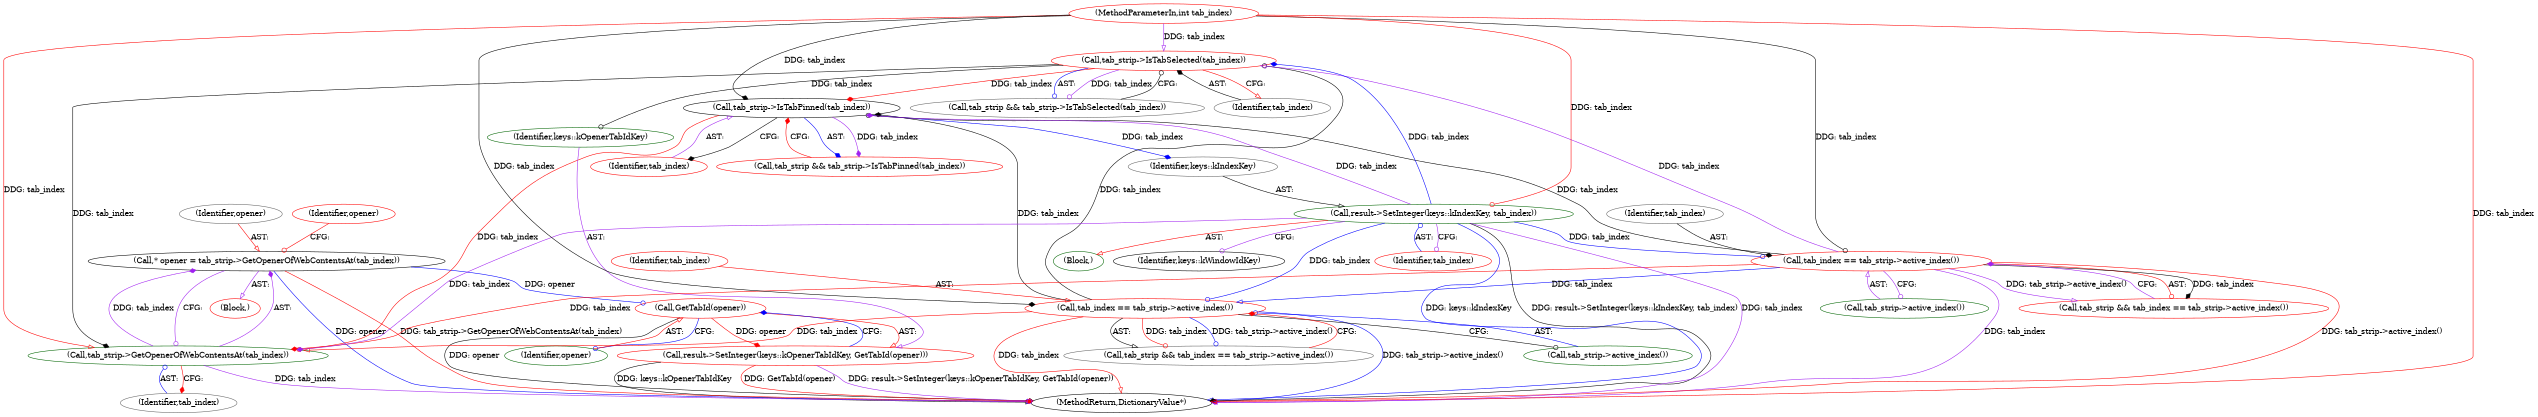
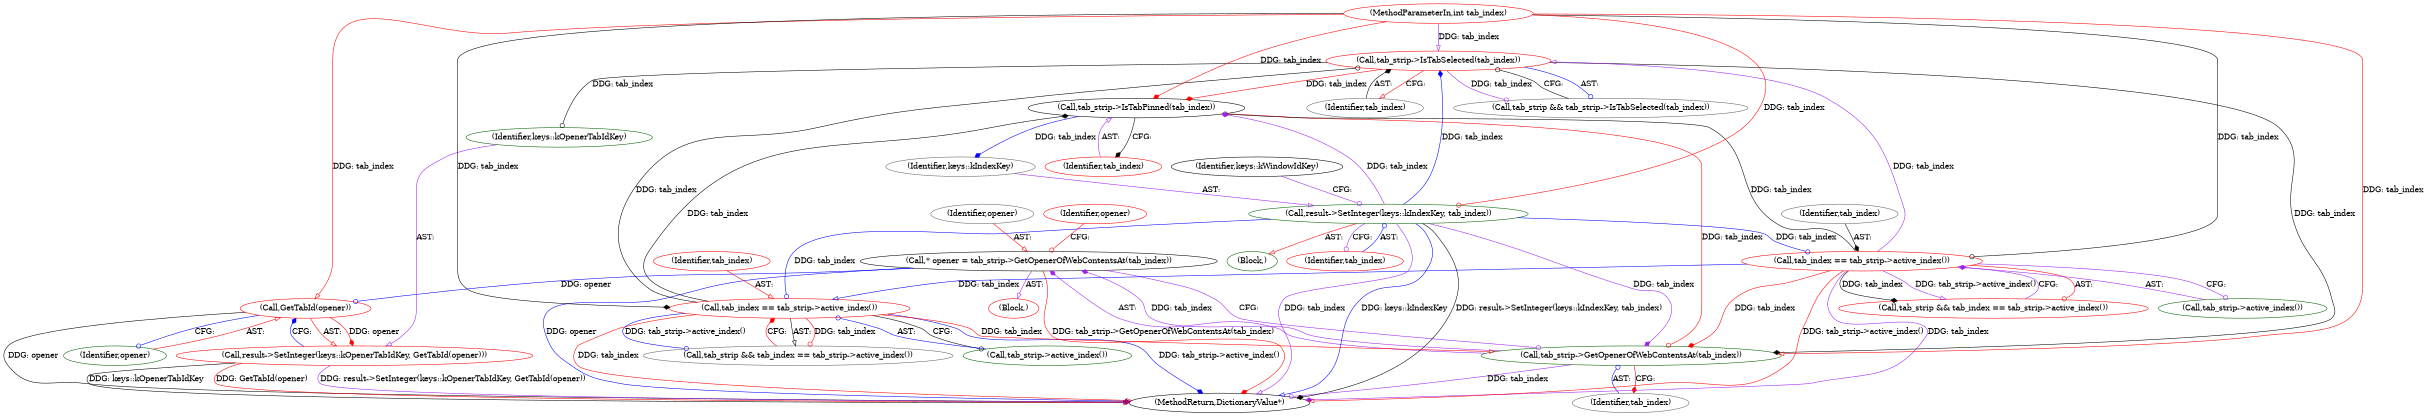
edge "(MethodParameterIn,int tab_index)" -> "(Call,tab_strip->IsTabPinned(tab_index))": color black -> red
node "(Call,tab_strip && tab_strip->IsTabPinned(tab_index))": removed
edge "(Identifier,keys::kIndexKey)" -> "(Call,result->SetInteger(keys::kIndexKey, tab_index))": color black -> purple
edge "(MethodParameterIn,int tab_index)" -> "(MethodReturn,DictionaryValue*)": now "(MethodParameterIn,int tab_index)" -> "(Call,GetTabId(opener))"
edge "(Call,result->SetInteger(keys::kIndexKey, tab_index))" -> "(Identifier,keys::kWindowIdKey)": reversed
